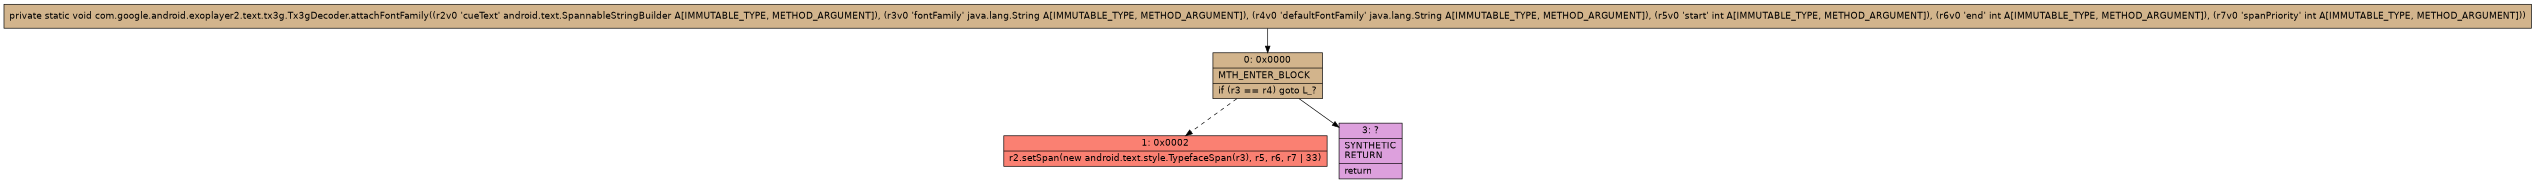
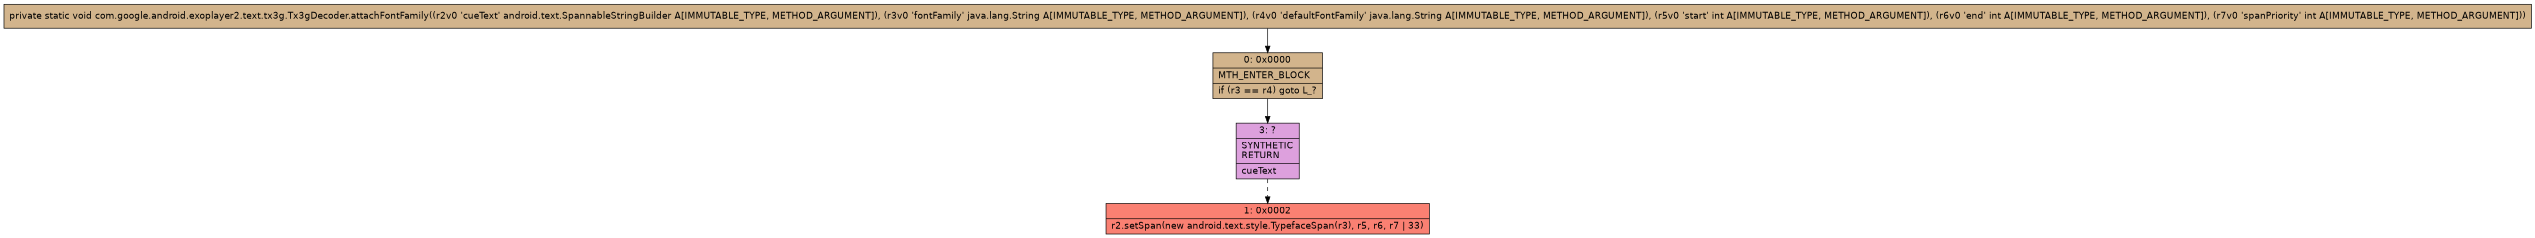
edge "0: 0x0000" -> "1: 0x0002": now "3: ?" -> "1: 0x0002"
node "3: ?": text "return" -> "cueText"
